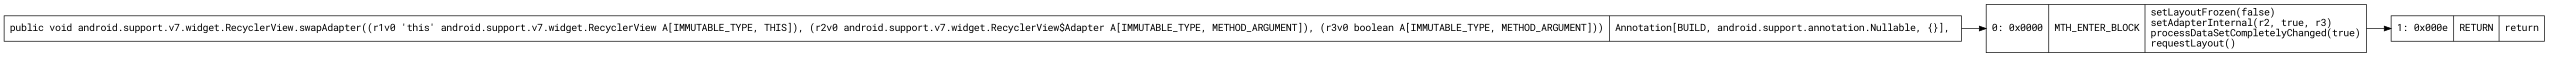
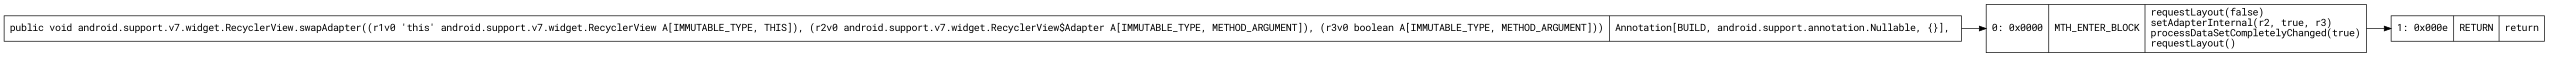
node "0: 0x0000": text "setLayoutFrozen(false)" -> "requestLayout(false)"
